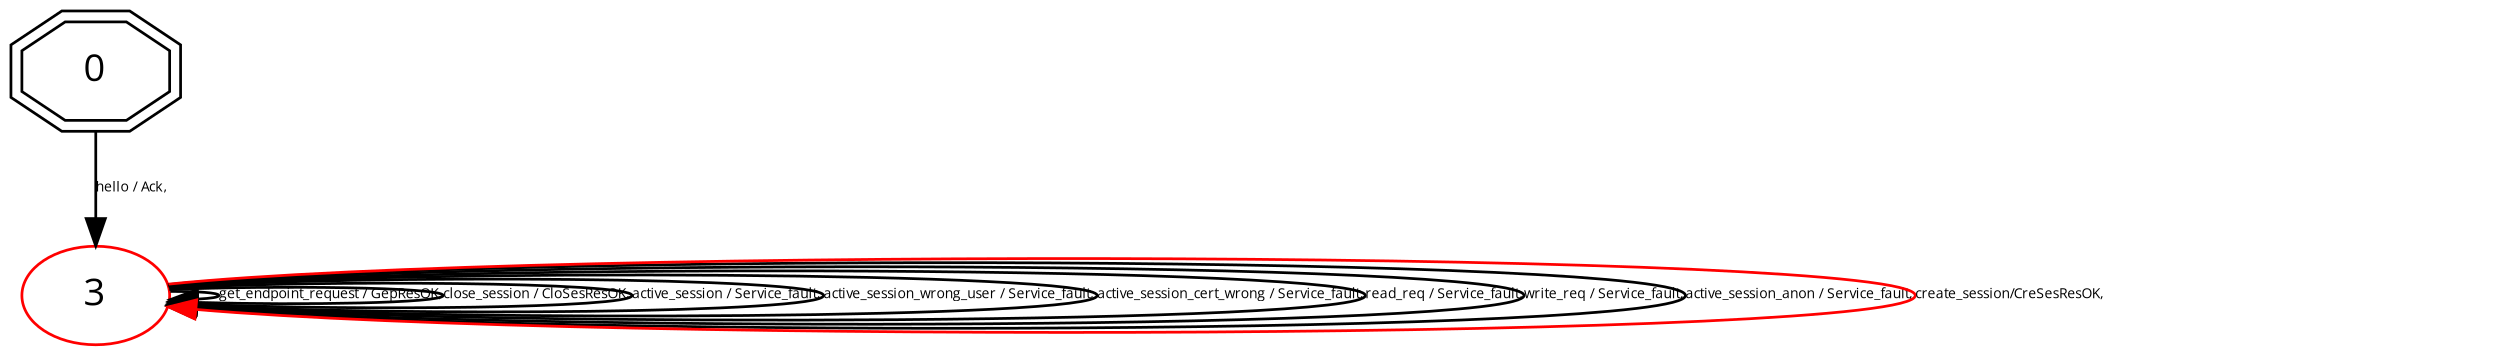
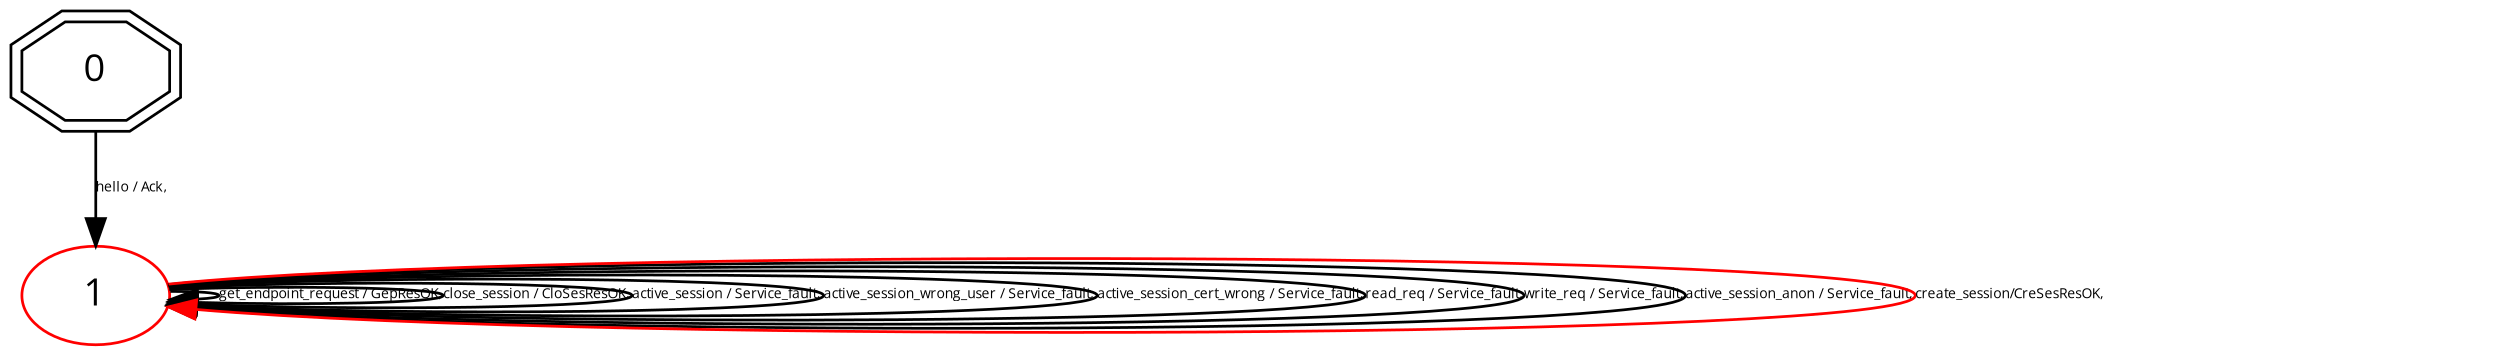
node "3": label "3" -> "1"
